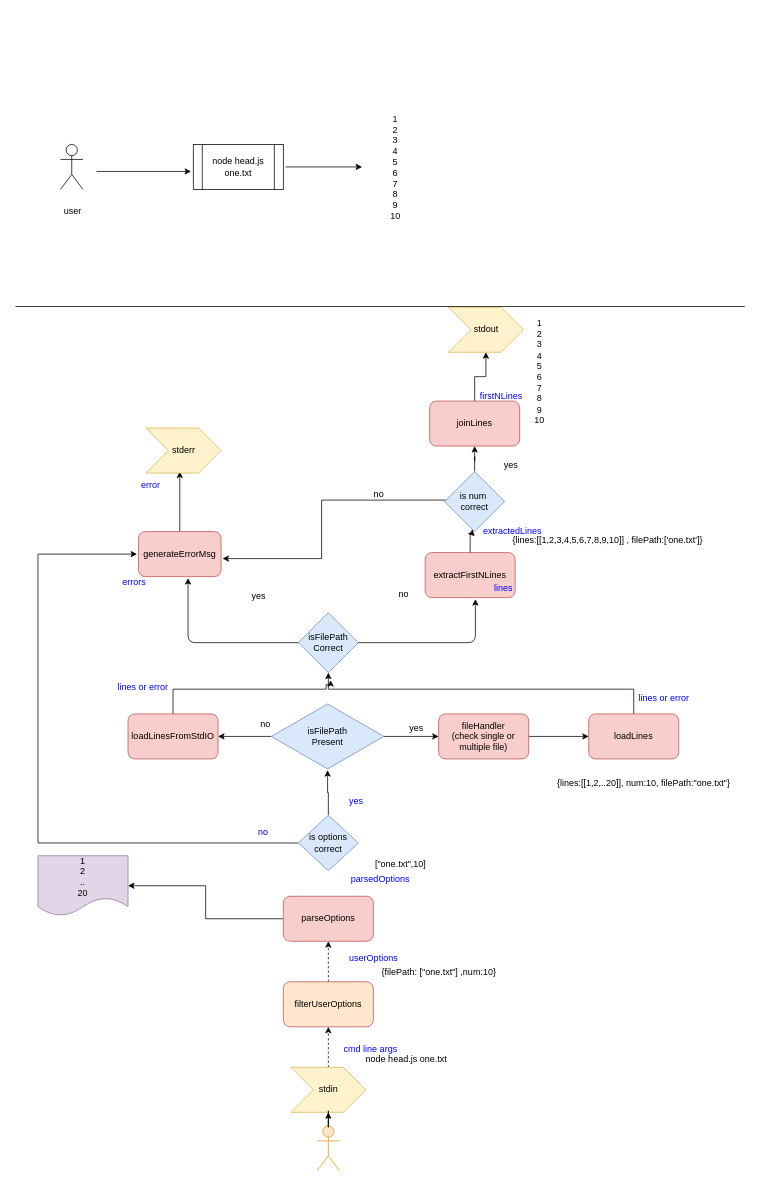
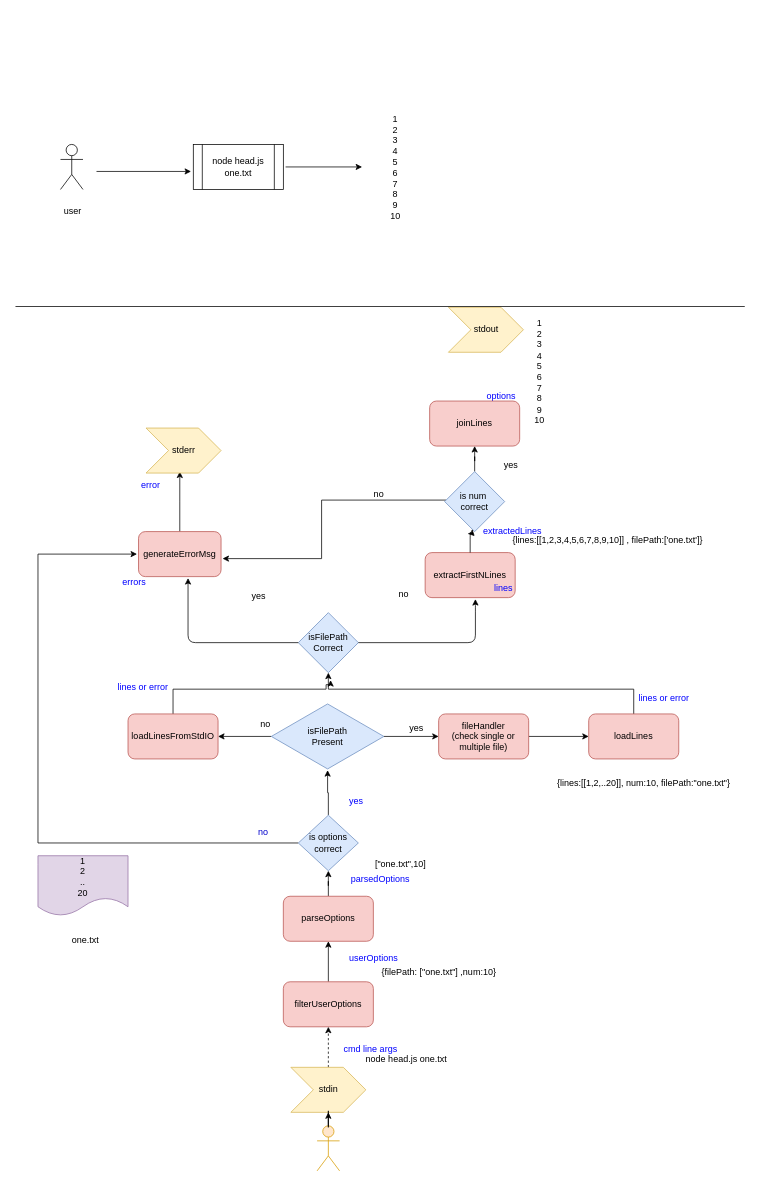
edge "joinLines" -> "stdout": removed
node "firstNLines": label "firstNLines" -> "options"
edge "parseOptions" -> "1 2 .. 20": now "parseOptions" -> "is options correct"
node "one.txt": added
edge "filterUserOptions" -> "parseOptions": style dashed -> solid
node "filterUserOptions": fillcolor #ffe6cc -> #f8cecc
